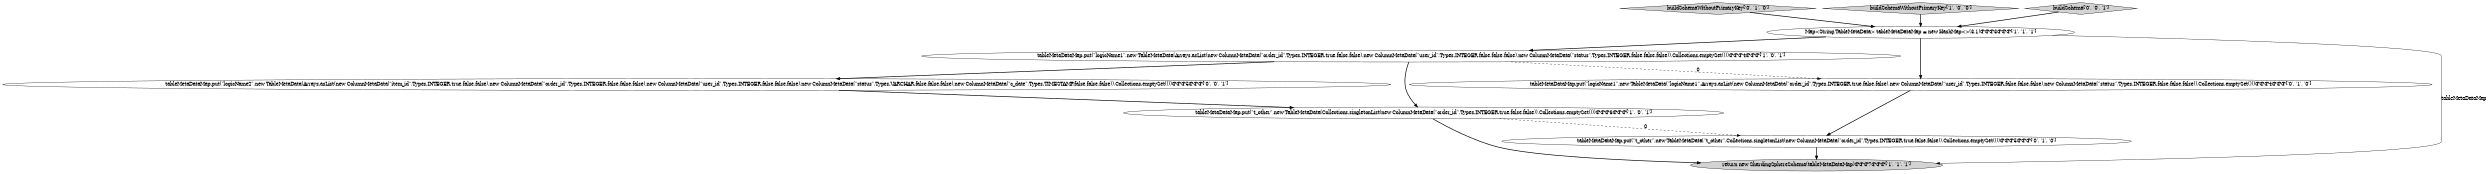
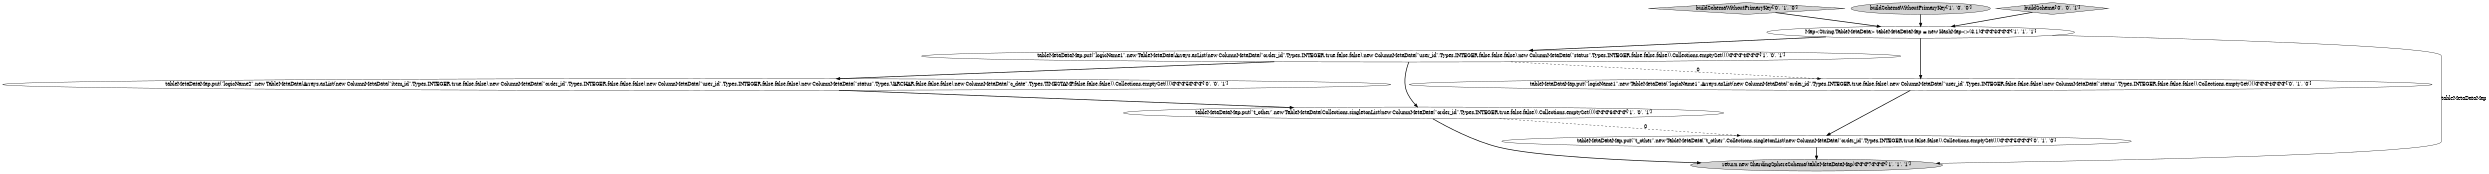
node "buildSchemaWithoutPrimaryKey['1', '0', '0']": shape diamond -> ellipse
